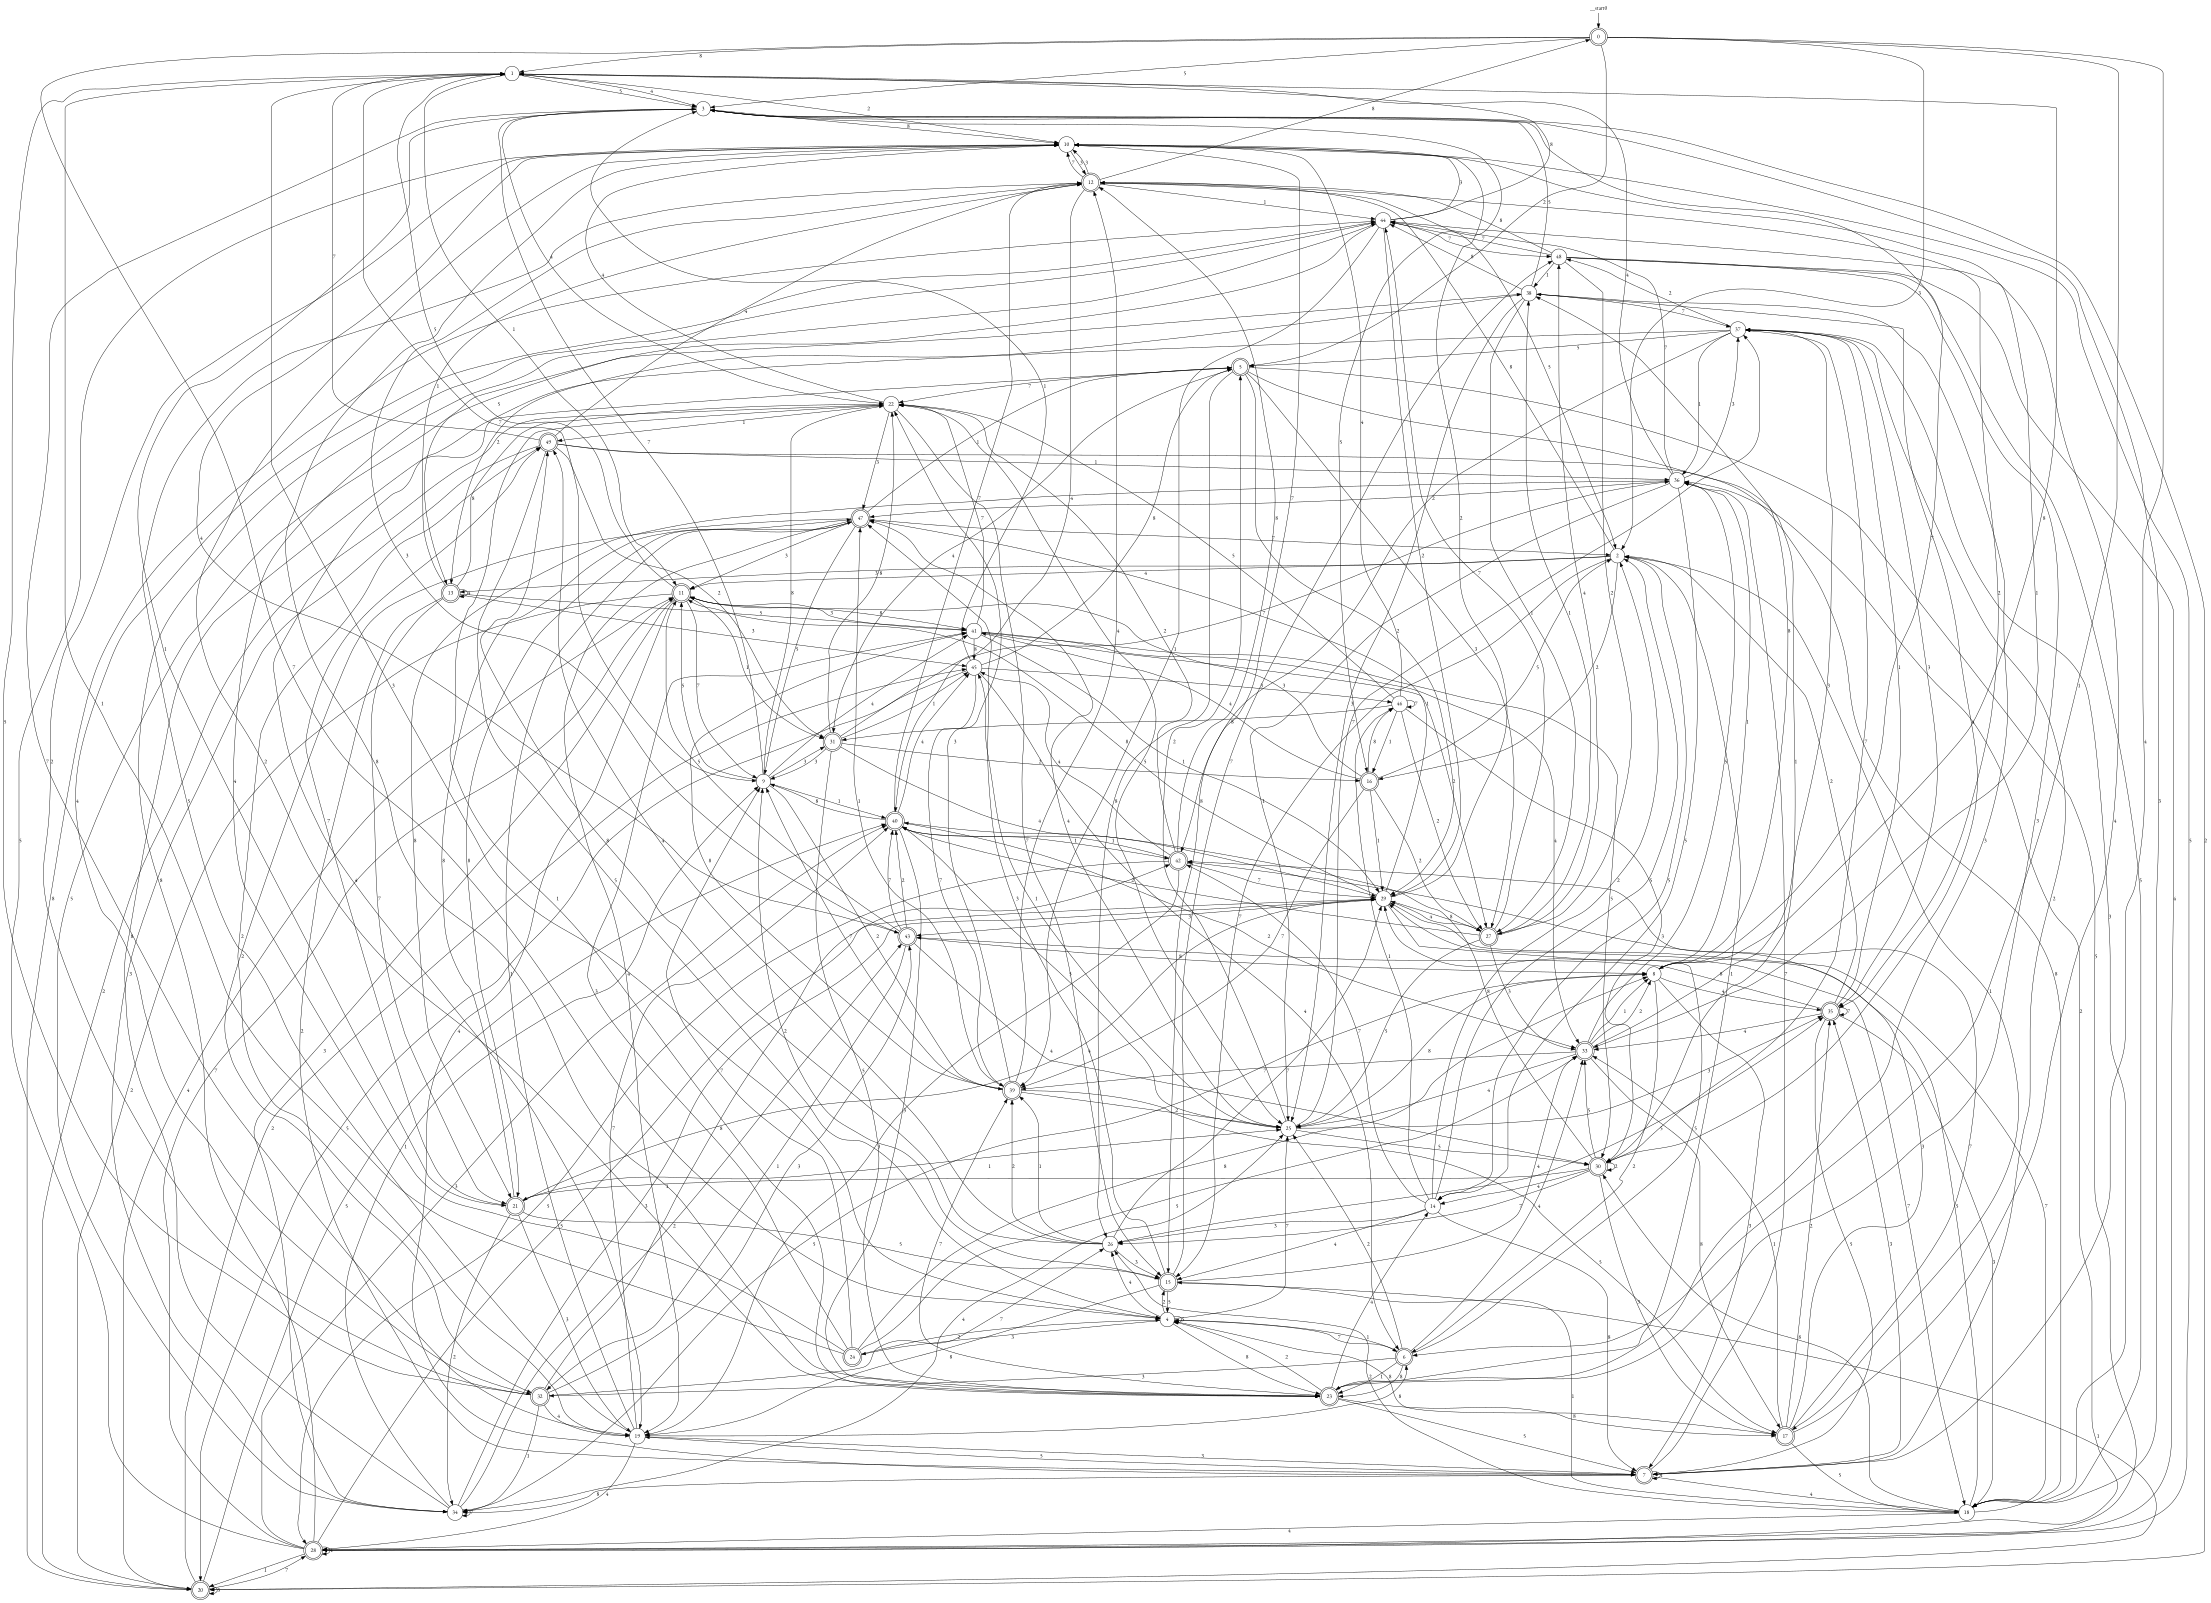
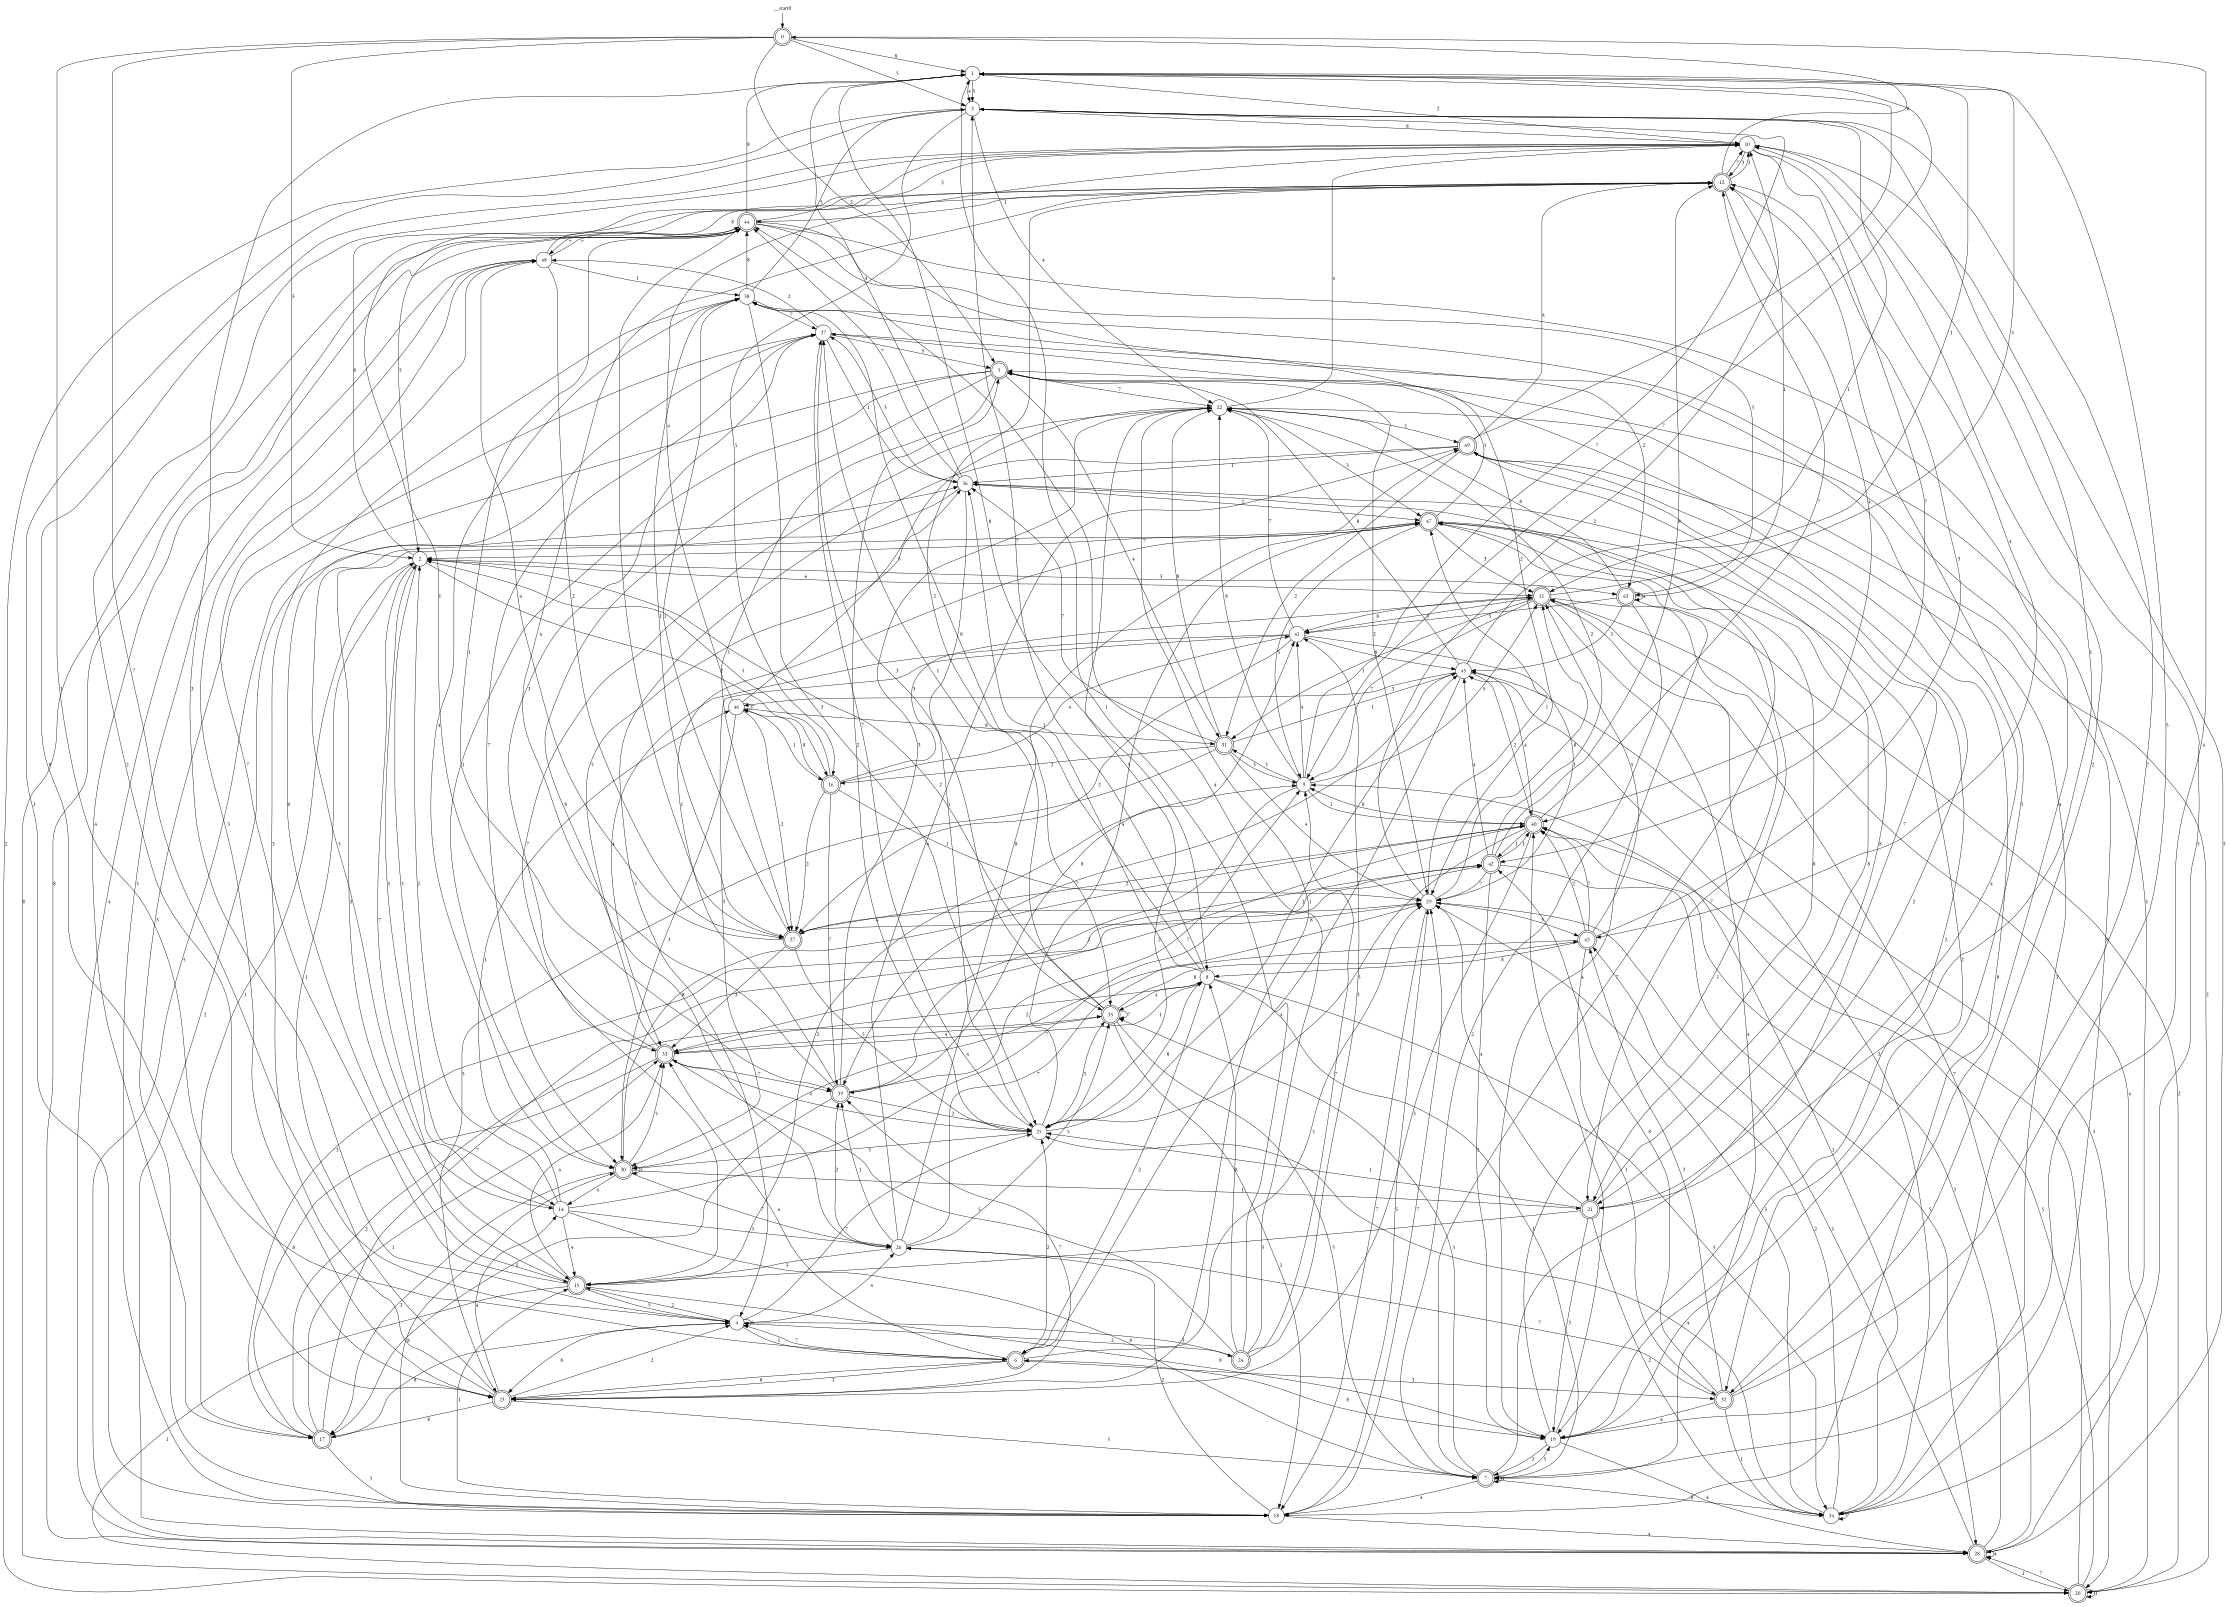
node "44": shape circle -> doublecircle
node "13": label "13" -> "63"
edge "45" -> "40": added, label "2"
